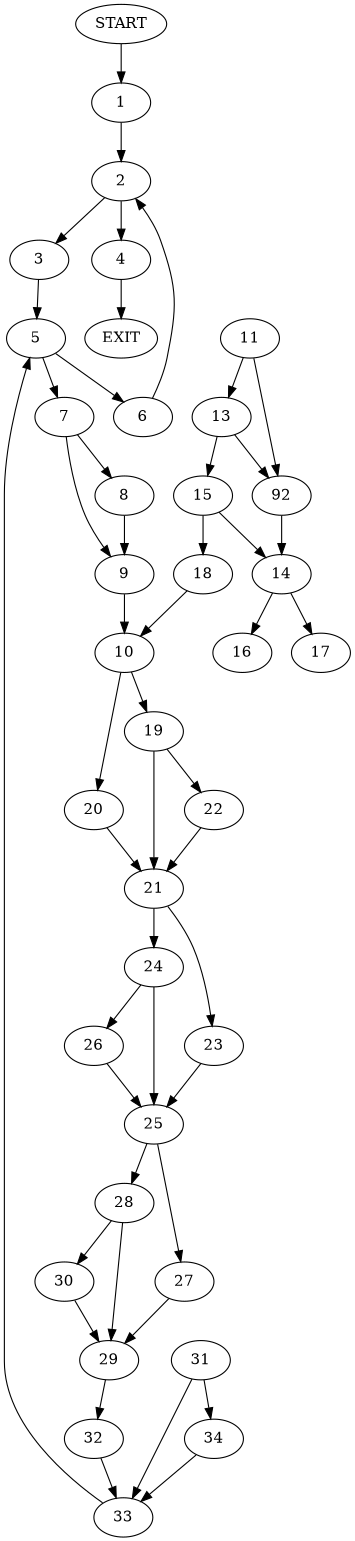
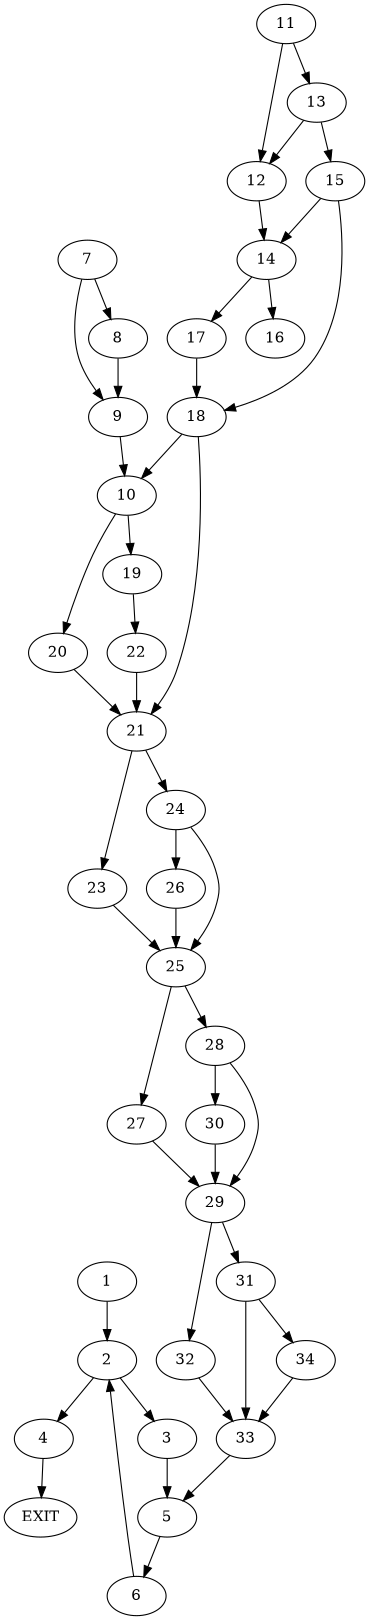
node "START": removed
edge "5" -> "7": removed
edge "17" -> "18": added
node "92": label "92" -> "12"
edge "19" -> "21": now "18" -> "21"
edge "29" -> "31": added
